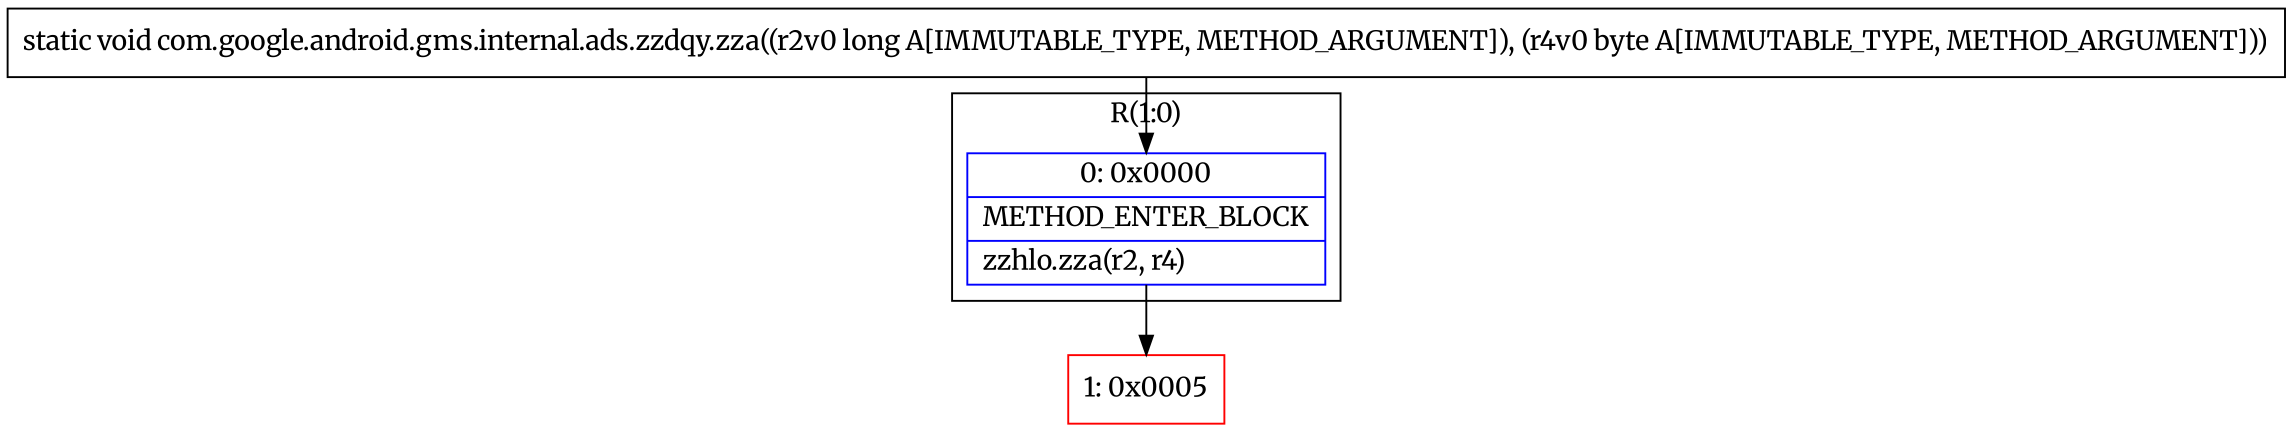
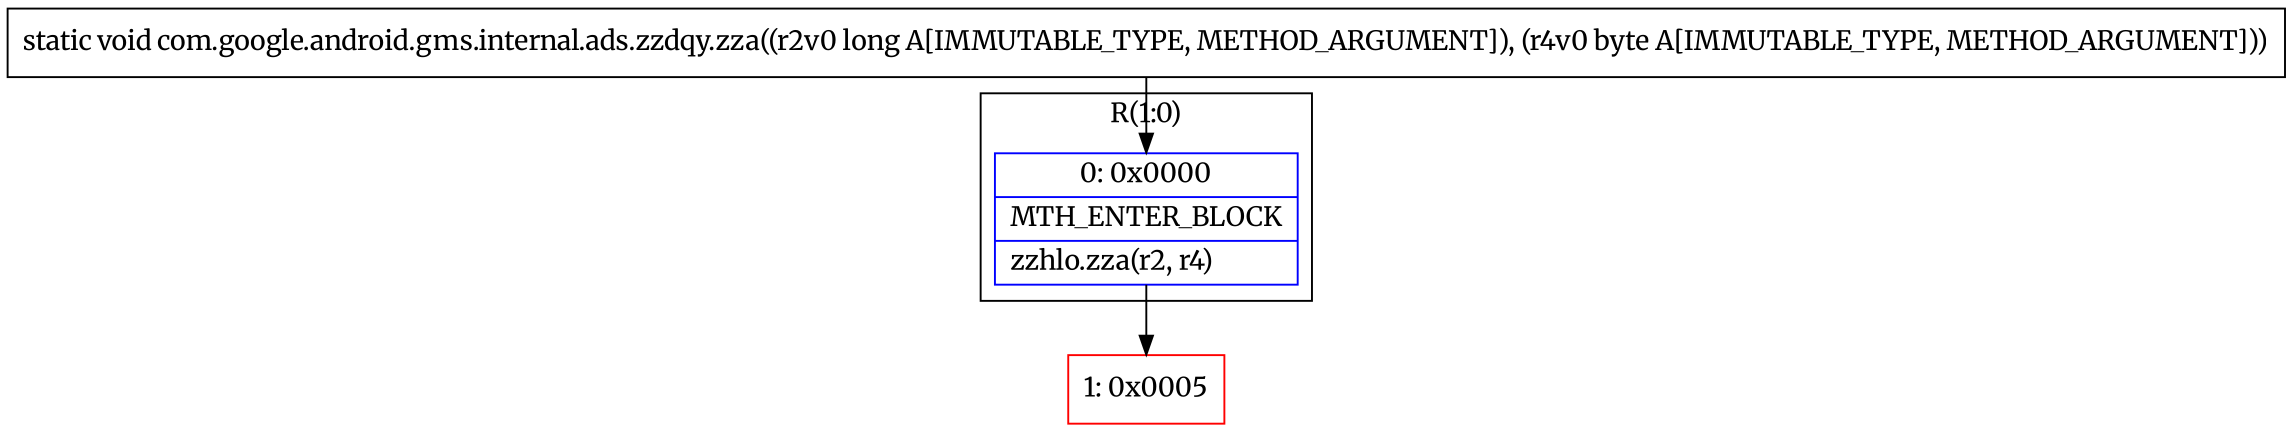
node "0: 0x0000": text "METHOD_ENTER_BLOCK" -> "MTH_ENTER_BLOCK"
